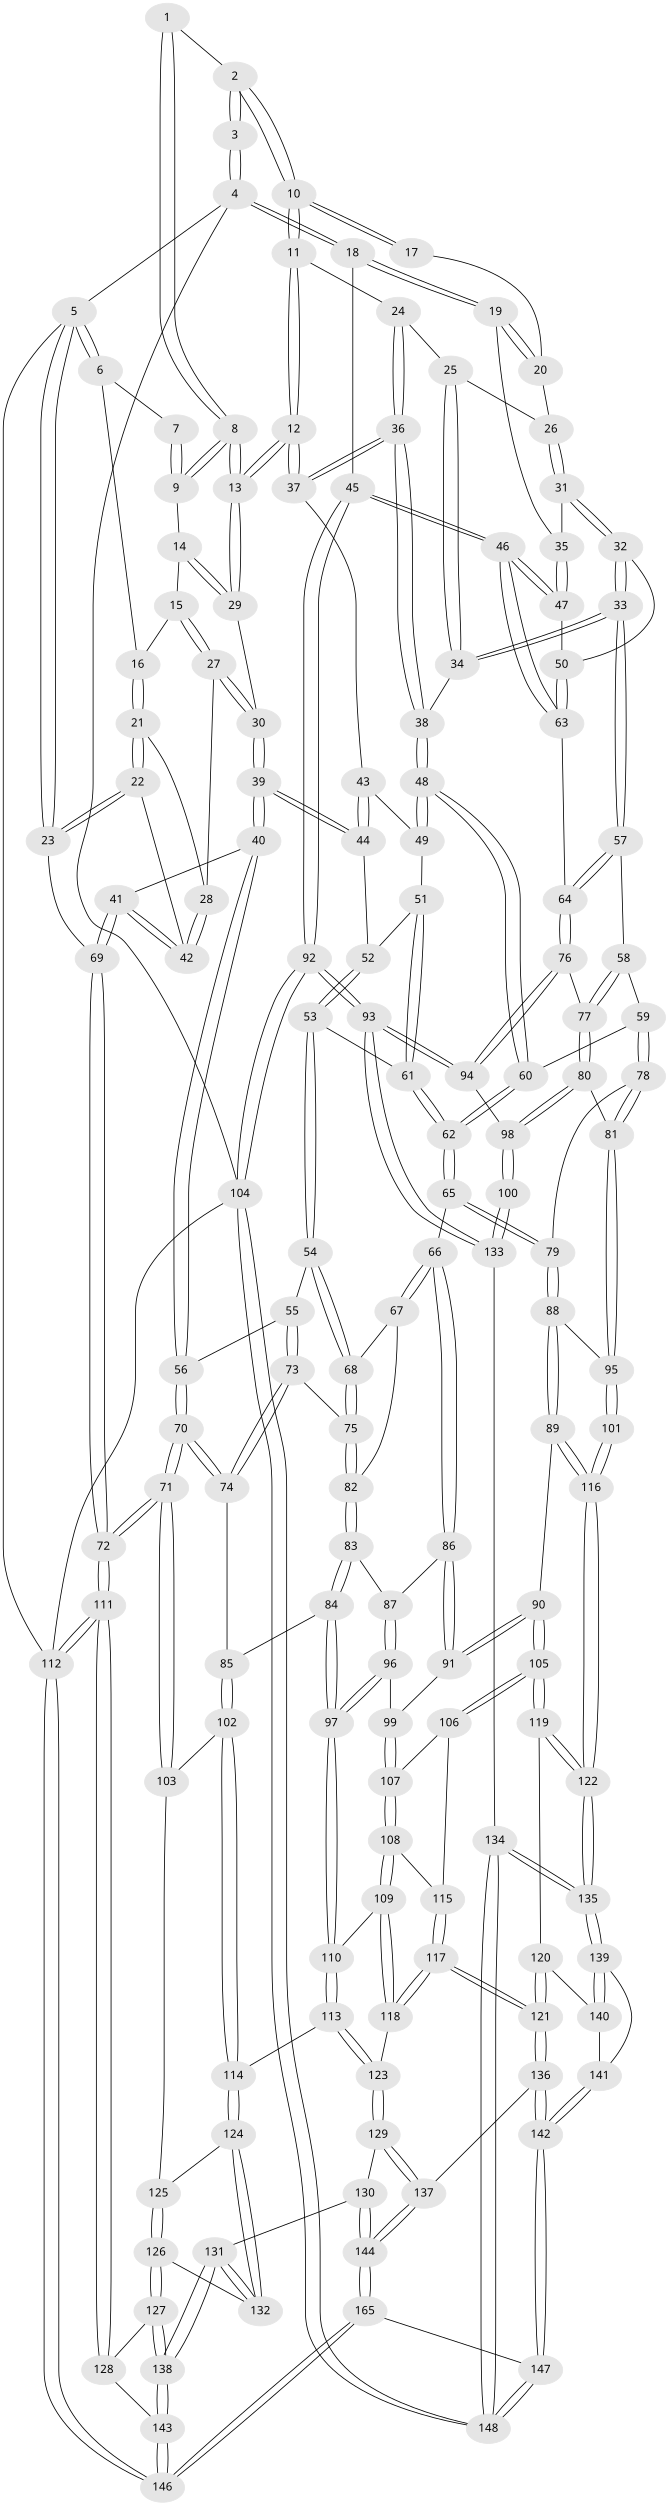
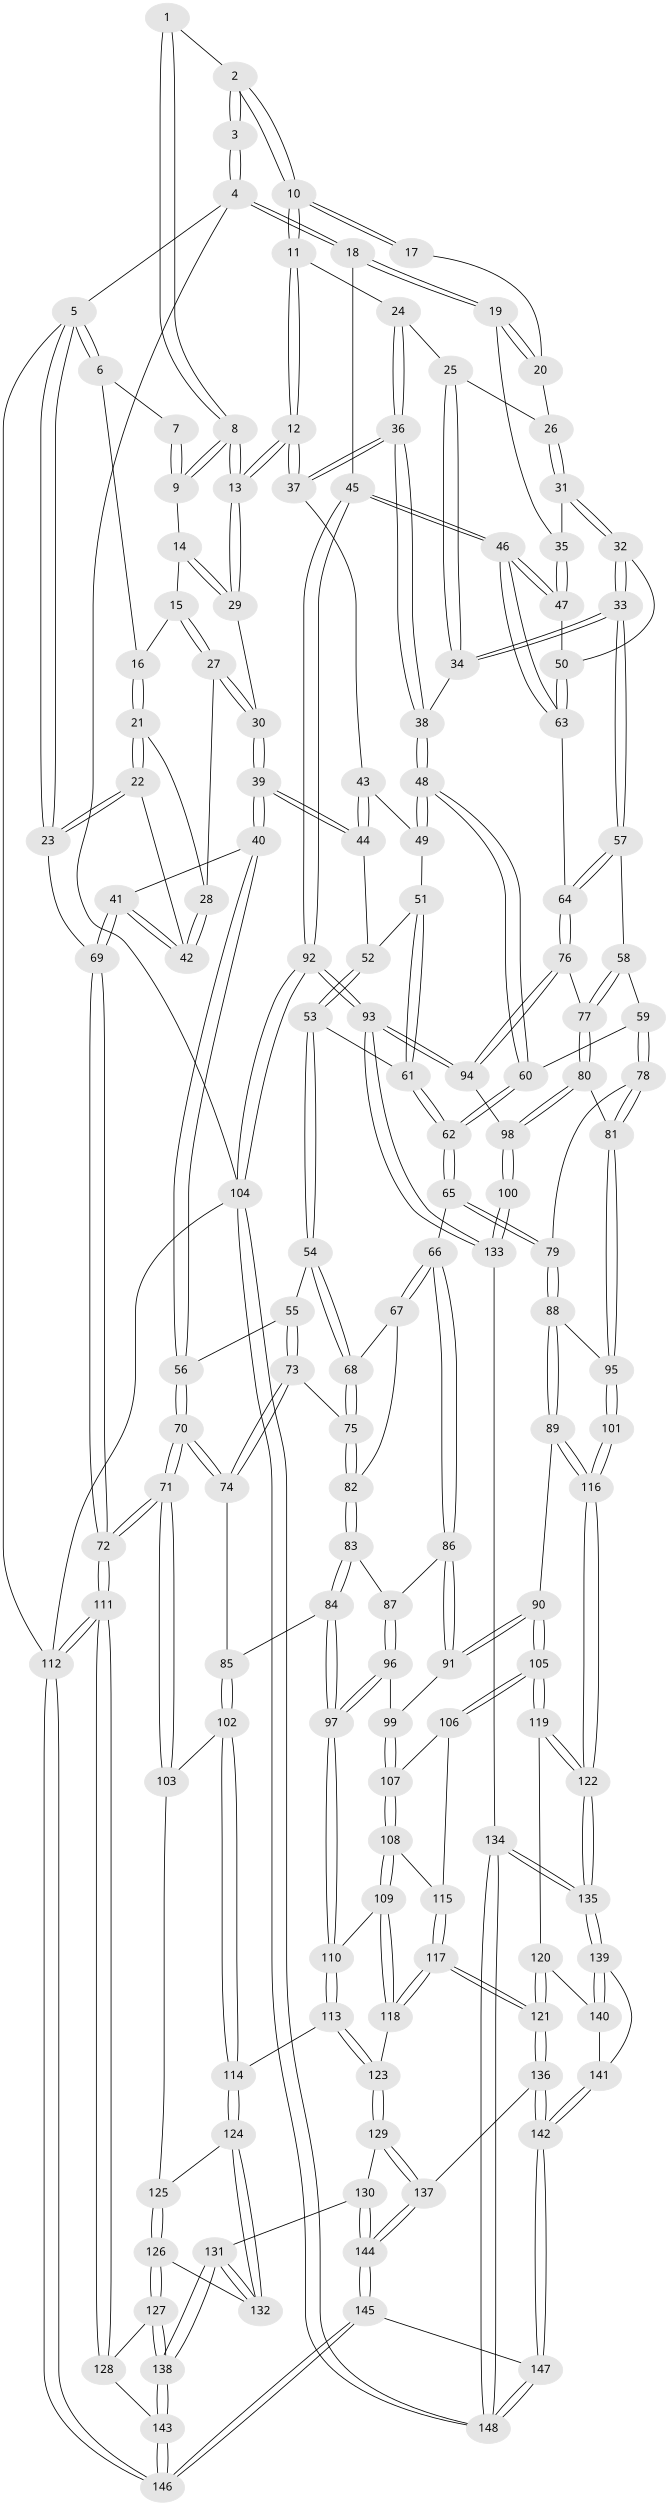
node "165": label "165" -> "145"
